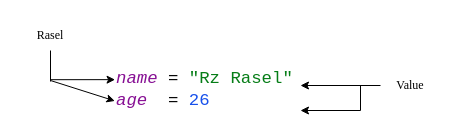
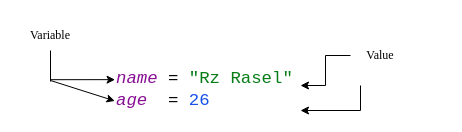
node "Rasel": label "Rasel" -> "Variable"
node "Value": moved (411, 86) -> (381, 56)
